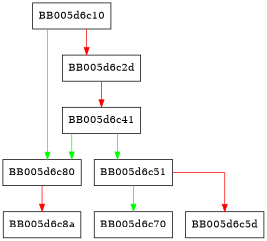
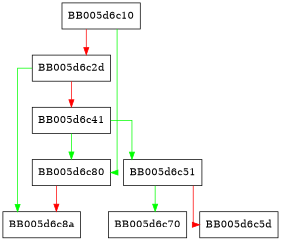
edge "BB005d6c2d" -> "BB005d6c8a": added
